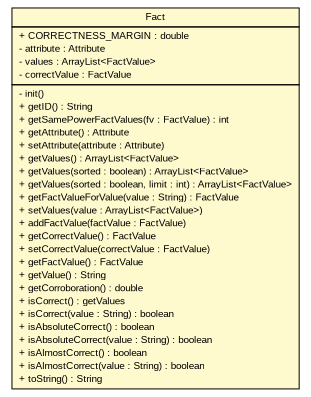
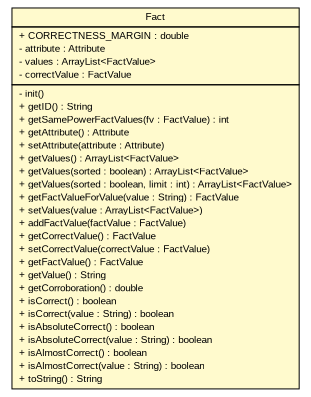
node "Fact": text "+ isCorrect() : getValues" -> "+ isCorrect() : boolean"
